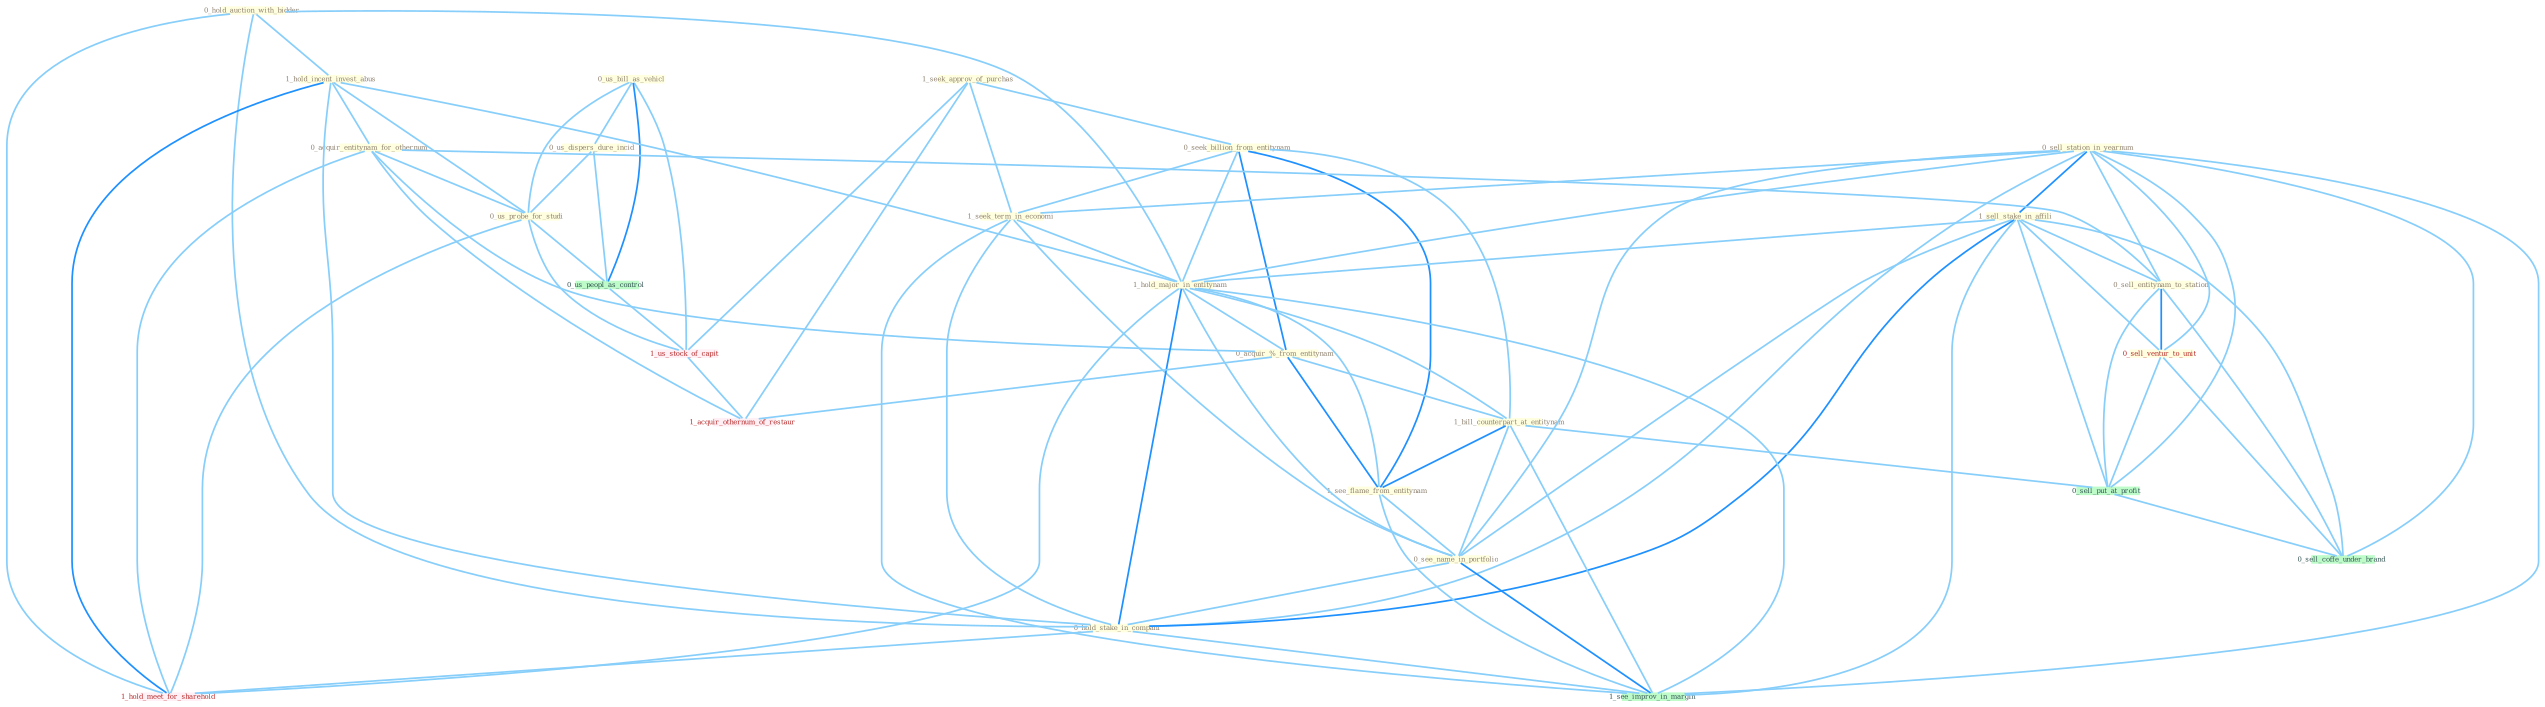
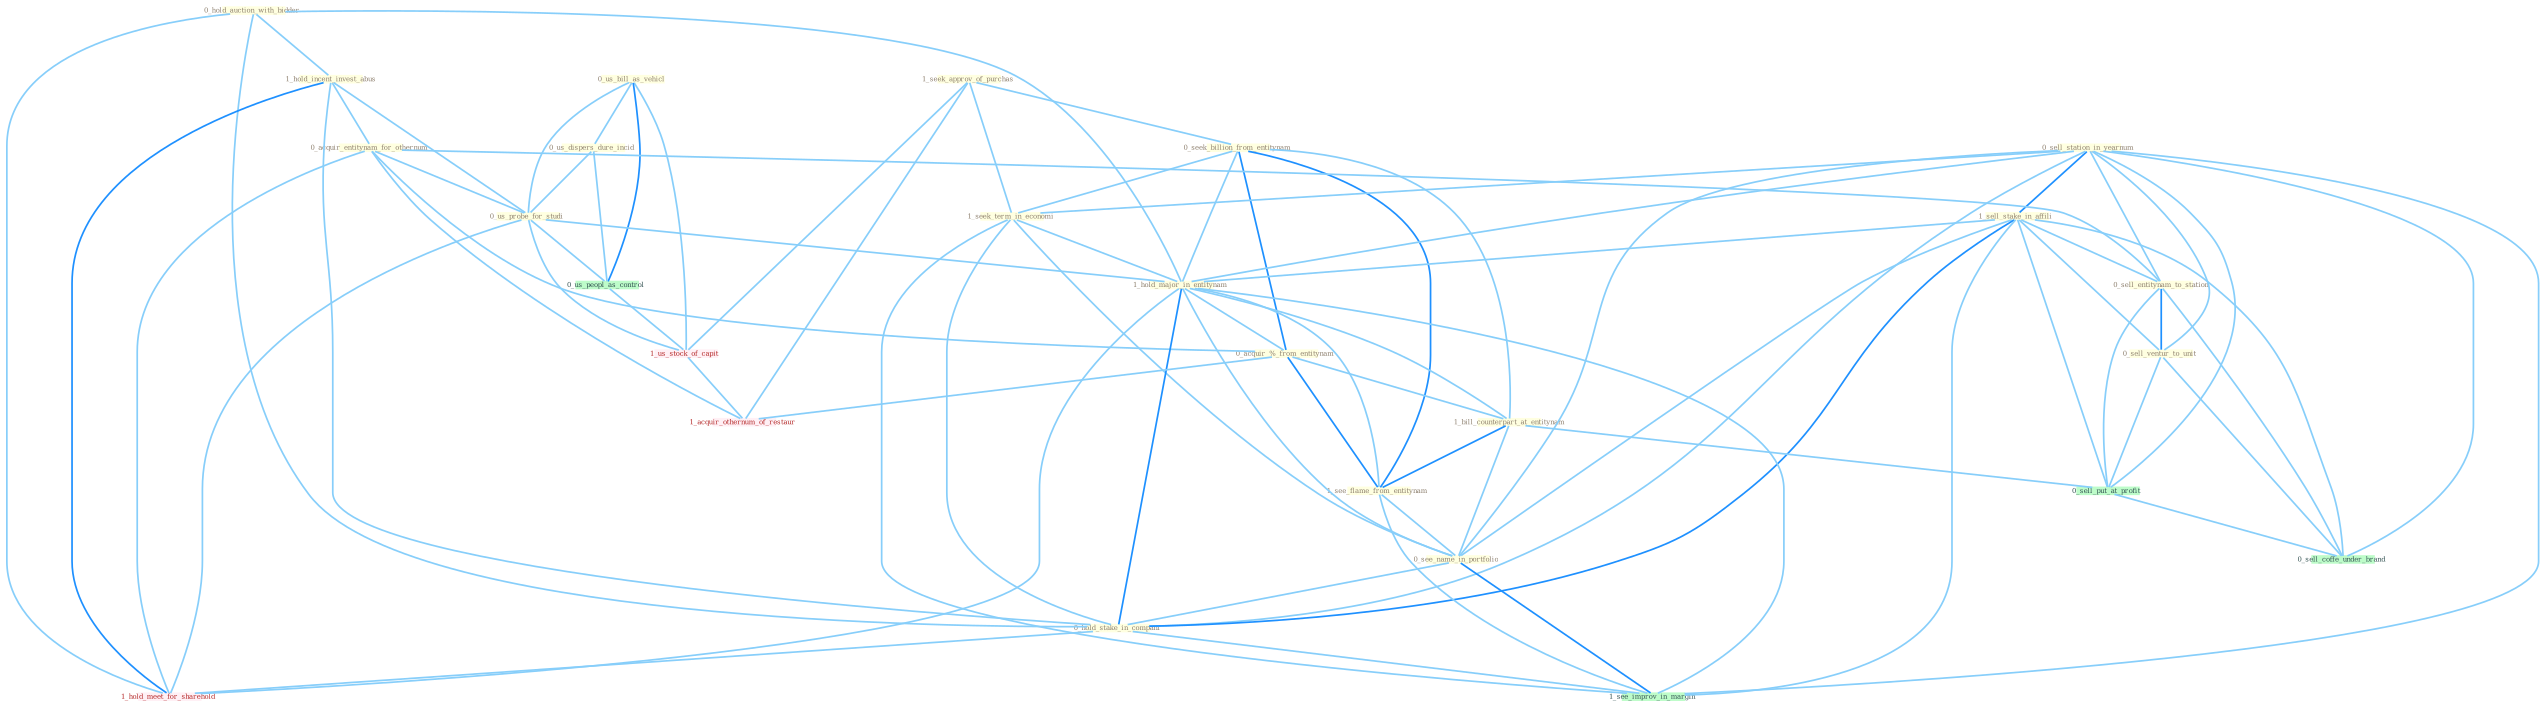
edge "1_hold_incent_invest_abus" -- "1_hold_major_in_entitynam": now "0_us_probe_for_studi" -- "1_hold_major_in_entitynam"
node "0_sell_ventur_to_unit": fontcolor #b22222 -> #8b7d6b
edge "1_bill_counterpart_at_entitynam" -- "1_see_improv_in_margin": removed
